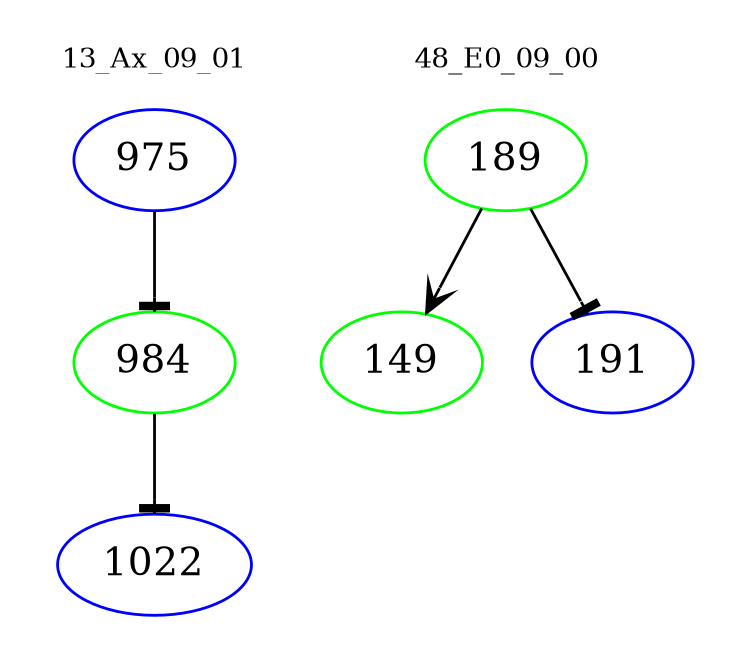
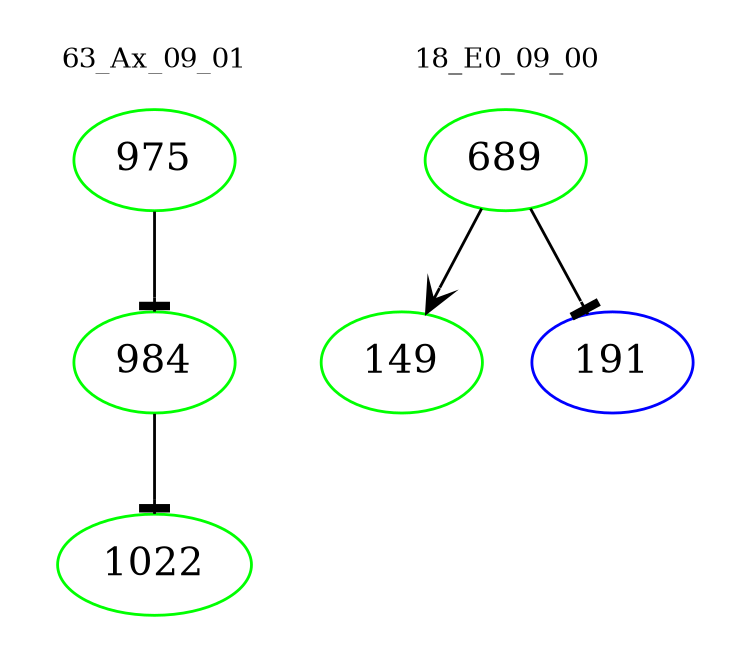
cluster "13_Ax_09_01": label "13_Ax_09_01" -> "63_Ax_09_01"
cluster "48_E0_09_00": label "48_E0_09_00" -> "18_E0_09_00"
node "975": color blue -> green
node "189": label "189" -> "689"
node "1022": color blue -> green
